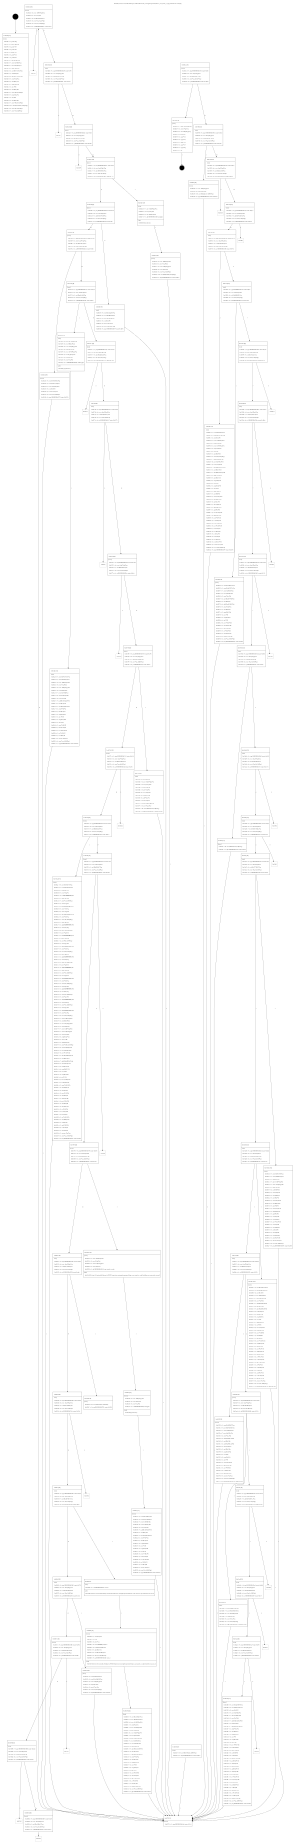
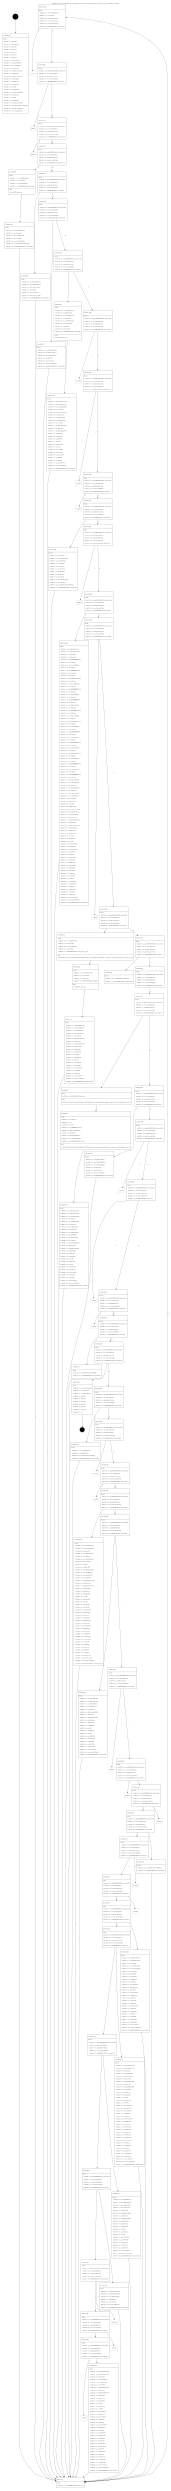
node "0x4018d0 [28]": added
node "0x4027e6": removed
